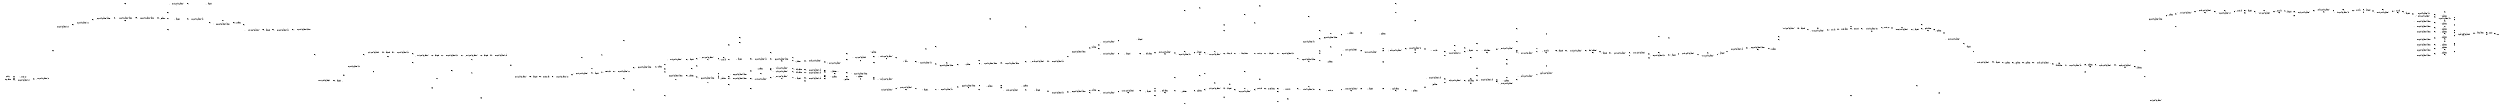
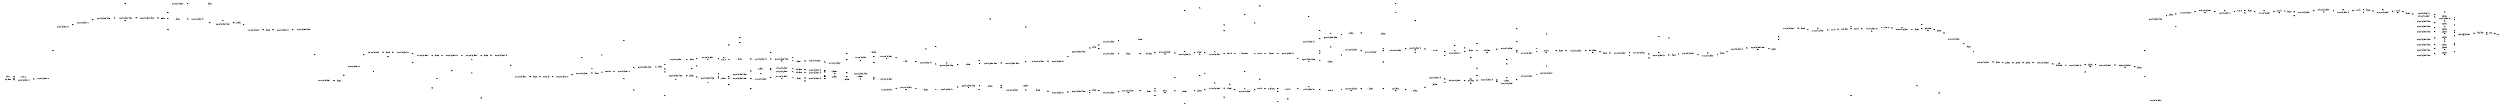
node "test al , address": label "test al , address" -> "test al , mov"
